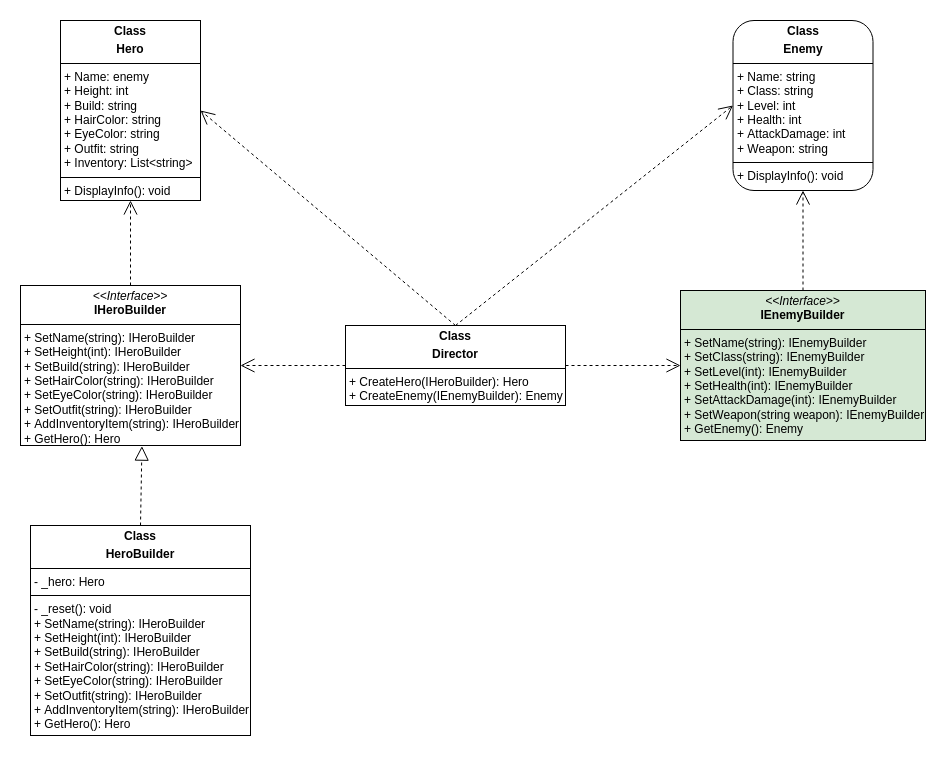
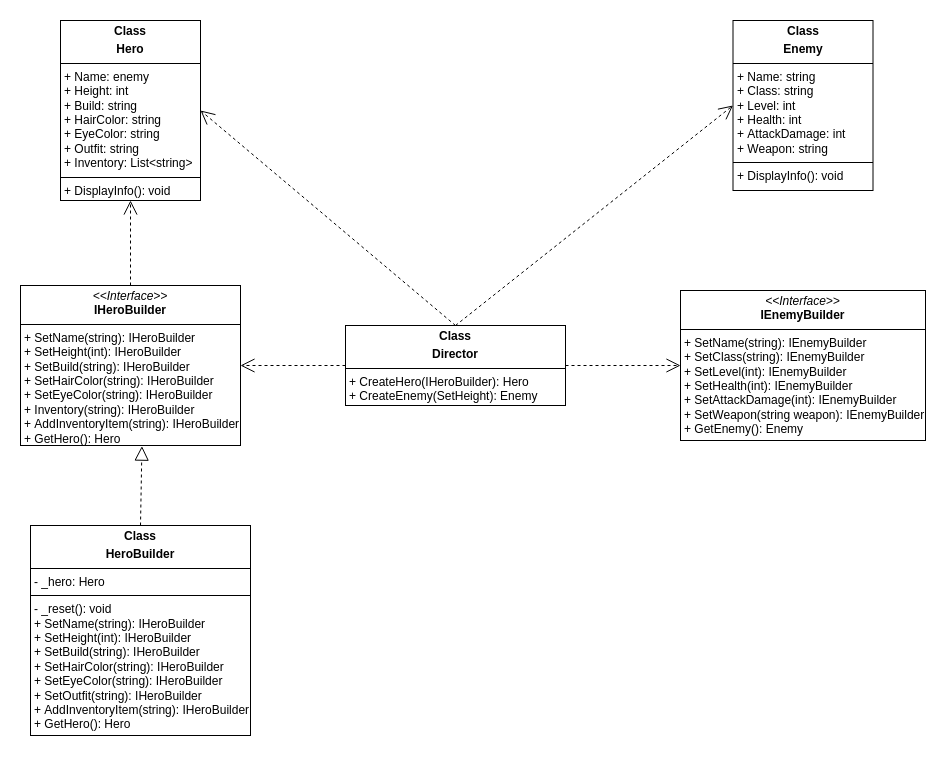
node "Class Enemy + Name: string + Class: string + Level: int + Health: int + AttackDamage: int + Weapon: string + DisplayInfo(): void": shape rounded rectangle -> rectangle
edge "<<Interface>> IEnemyBuilder + SetName(string): IEnemyBuilder + SetClass(string): IEnemyBuilder + SetLevel(int): IEnemyBuilder + SetHealth(int): IEnemyBuilder + SetAttackDamage(int): IEnemyBuilder + SetWeapon(string weapon): IEnemyBuilder + GetEnemy(): Enemy" -> "Class Enemy + Name: string + Class: string + Level: int + Health: int + AttackDamage: int + Weapon: string + DisplayInfo(): void": removed
node "Class Director + CreateHero(IHeroBuilder): Hero + CreateEnemy(IEnemyBuilder): Enemy": label "Class Director + CreateHero(IHeroBuilder): Hero + CreateEnemy(IEnemyBuilder): Enemy" -> "Class Director + CreateHero(IHeroBuilder): Hero + CreateEnemy(SetHeight): Enemy"
node "<<Interface>> IEnemyBuilder + SetName(string): IEnemyBuilder + SetClass(string): IEnemyBuilder + SetLevel(int): IEnemyBuilder + SetHealth(int): IEnemyBuilder + SetAttackDamage(int): IEnemyBuilder + SetWeapon(string weapon): IEnemyBuilder + GetEnemy(): Enemy": fillcolor #d5e8d4 -> #ffffff
node "<<Interface>> IHeroBuilder + SetName(string): IHeroBuilder + SetHeight(int): IHeroBuilder + SetBuild(string): IHeroBuilder + SetHairColor(string): IHeroBuilder + SetEyeColor(string): IHeroBuilder + SetOutfit(string): IHeroBuilder + AddInventoryItem(string): IHeroBuilder + GetHero(): Hero": label "<<Interface>> IHeroBuilder + SetName(string): IHeroBuilder + SetHeight(int): IHeroBuilder + SetBuild(string): IHeroBuilder + SetHairColor(string): IHeroBuilder + SetEyeColor(string): IHeroBuilder + SetOutfit(string): IHeroBuilder + AddInventoryItem(string): IHeroBuilder + GetHero(): Hero" -> "<<Interface>> IHeroBuilder + SetName(string): IHeroBuilder + SetHeight(int): IHeroBuilder + SetBuild(string): IHeroBuilder + SetHairColor(string): IHeroBuilder + SetEyeColor(string): IHeroBuilder + Inventory(string): IHeroBuilder + AddInventoryItem(string): IHeroBuilder + GetHero(): Hero"
